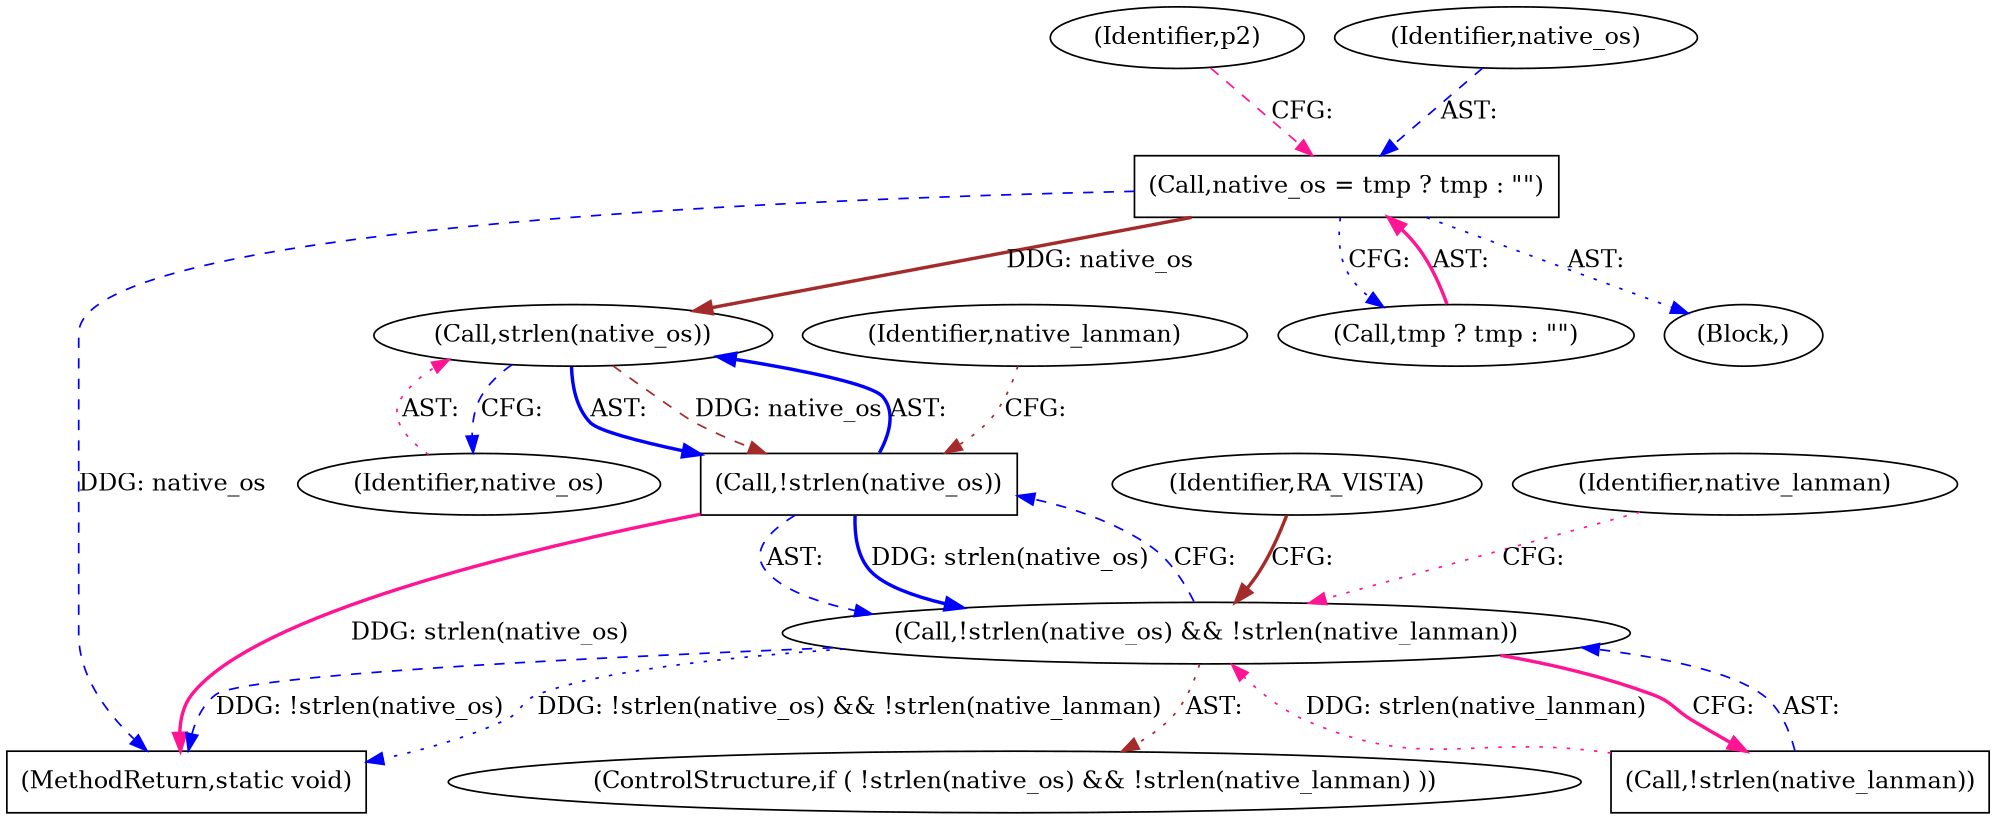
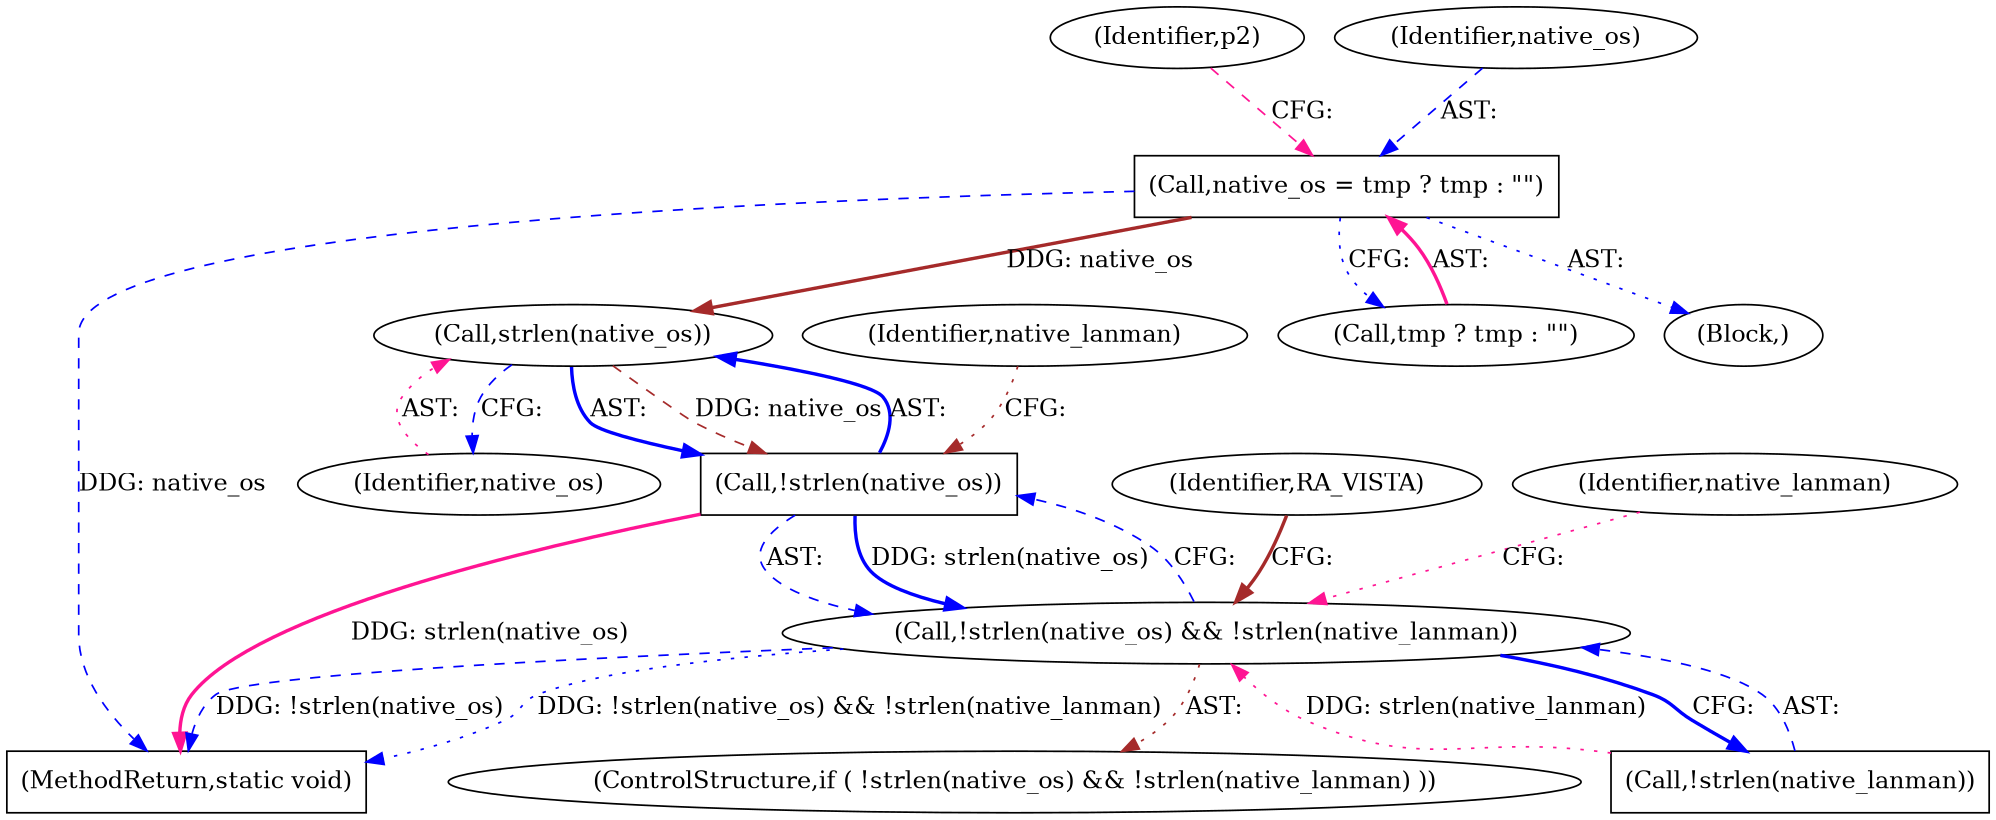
edge "(Call,!strlen(native_os) && !strlen(native_lanman))" -> "(Call,!strlen(native_lanman))": color deeppink -> blue
